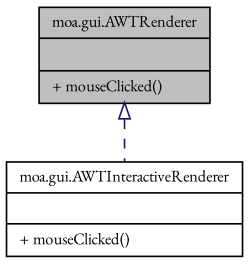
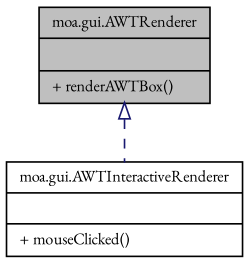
node "moa.gui.AWTRenderer": text "+ mouseClicked()" -> "+ renderAWTBox()"
